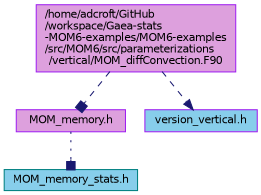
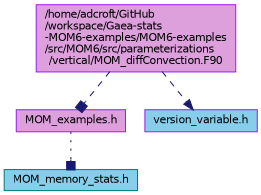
node "MOM_memory.h": label "MOM_memory.h" -> "MOM_examples.h"
node "version_vertical.h": label "version_vertical.h" -> "version_variable.h"
